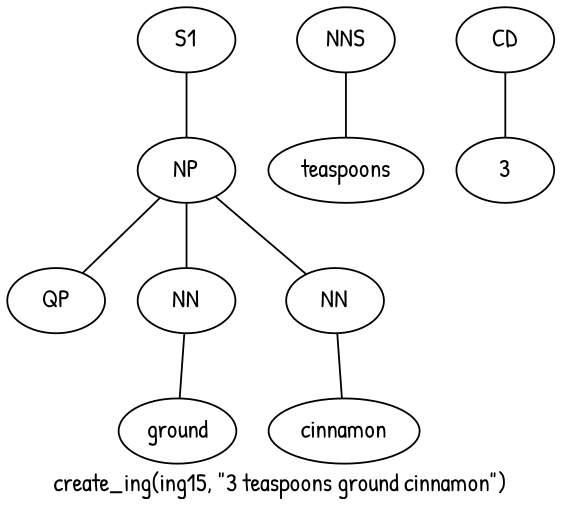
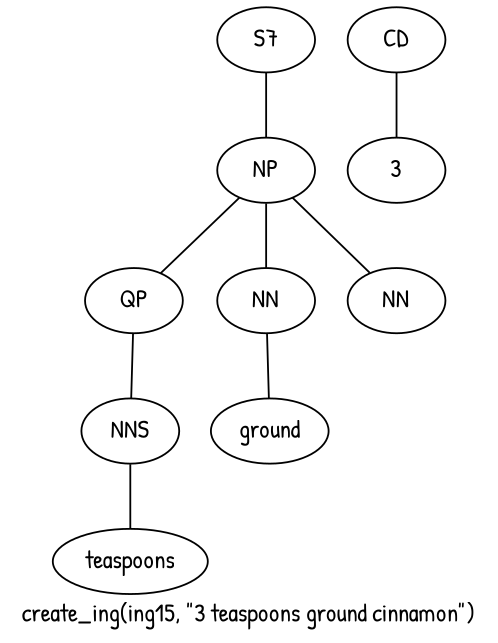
node "S1": label "S1" -> "S7"
edge "QP" -- "NNS": added
node "cinnamon": removed
